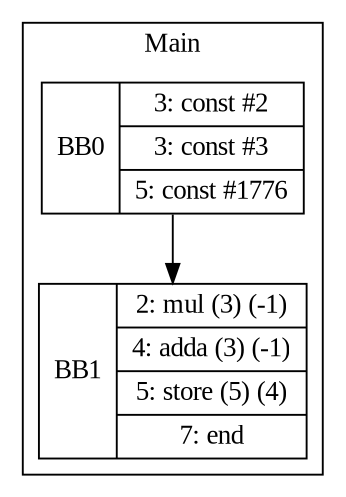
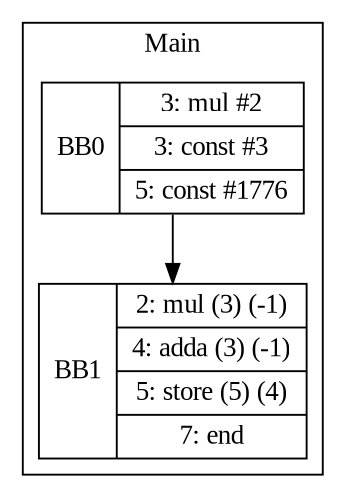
node "BB0": text "3: const #2" -> "3: mul #2"
